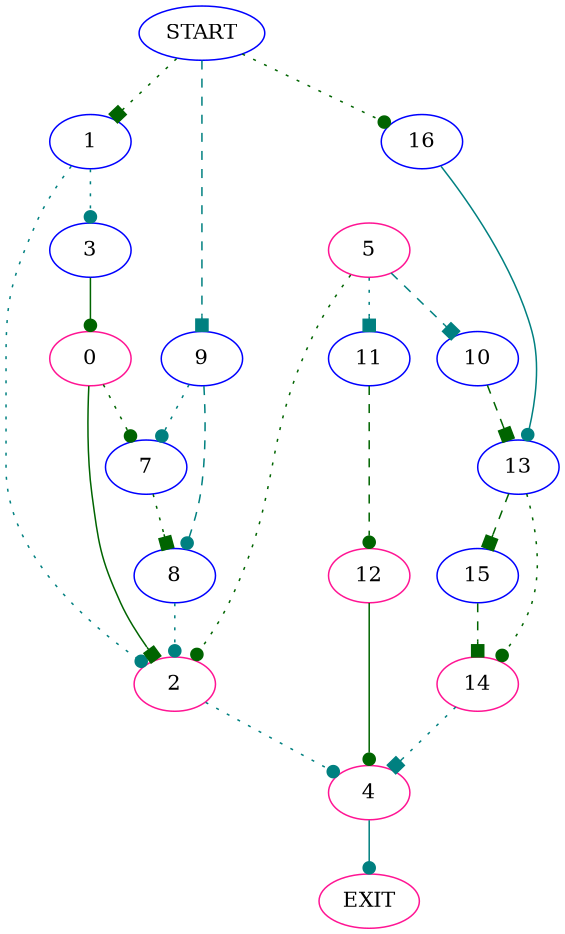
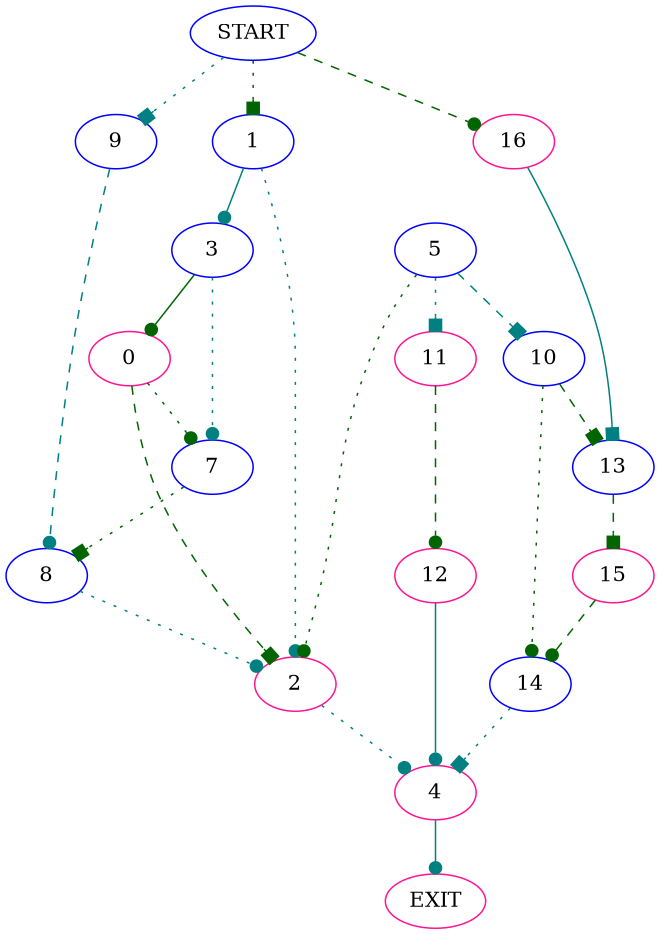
edge "START" -> "16": style dotted -> dashed
node "16": color blue -> deeppink
edge "START" -> "9": style dashed -> dotted
edge "1" -> "3": style dotted -> solid
node "5": color deeppink -> blue
edge "16" -> "13": arrowhead dot -> box
node "11": color blue -> deeppink
edge "9" -> "7": now "3" -> "7"
edge "0" -> "2": style solid -> dashed
edge "13" -> "14": now "10" -> "14"
node "15": color blue -> deeppink
edge "15" -> "14": arrowhead box -> dot
edge "12" -> "4": color darkgreen -> teal
node "14": color deeppink -> blue
